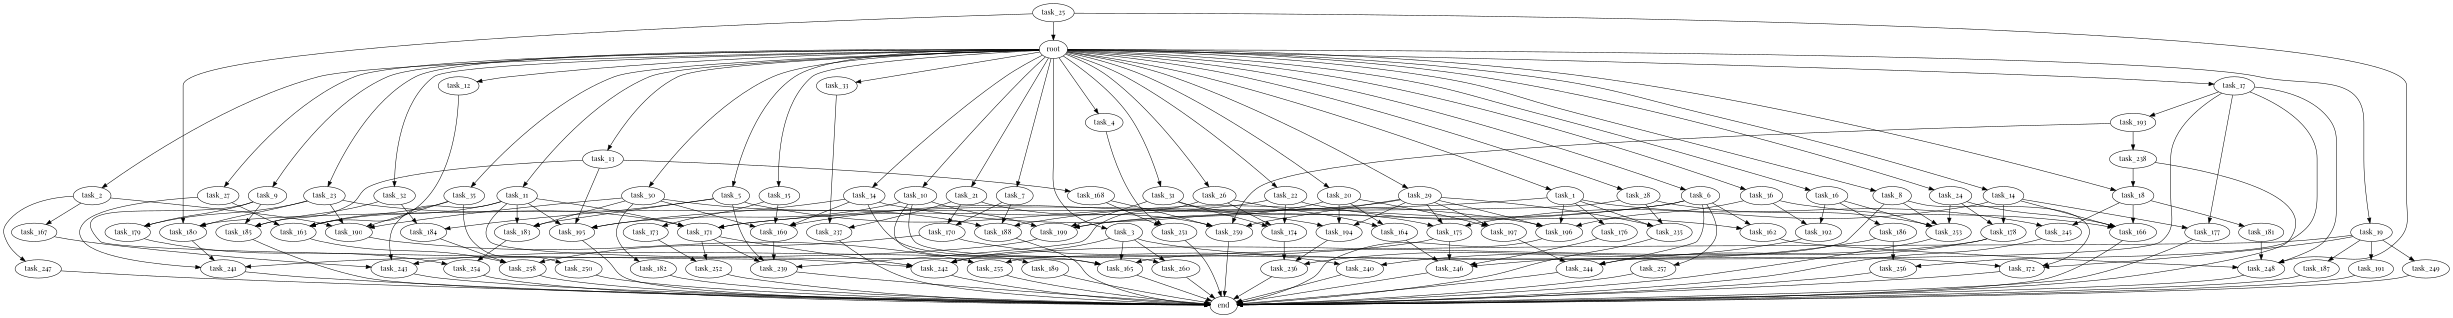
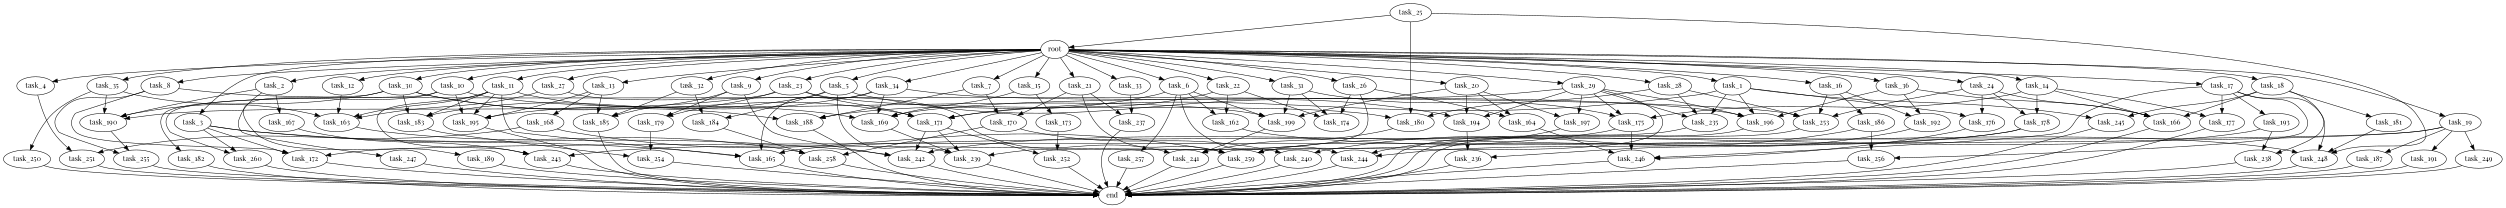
edge "task_24" -> "task_176": added
edge "task_238" -> "task_18": reversed
edge "task_174" -> "task_236": removed
